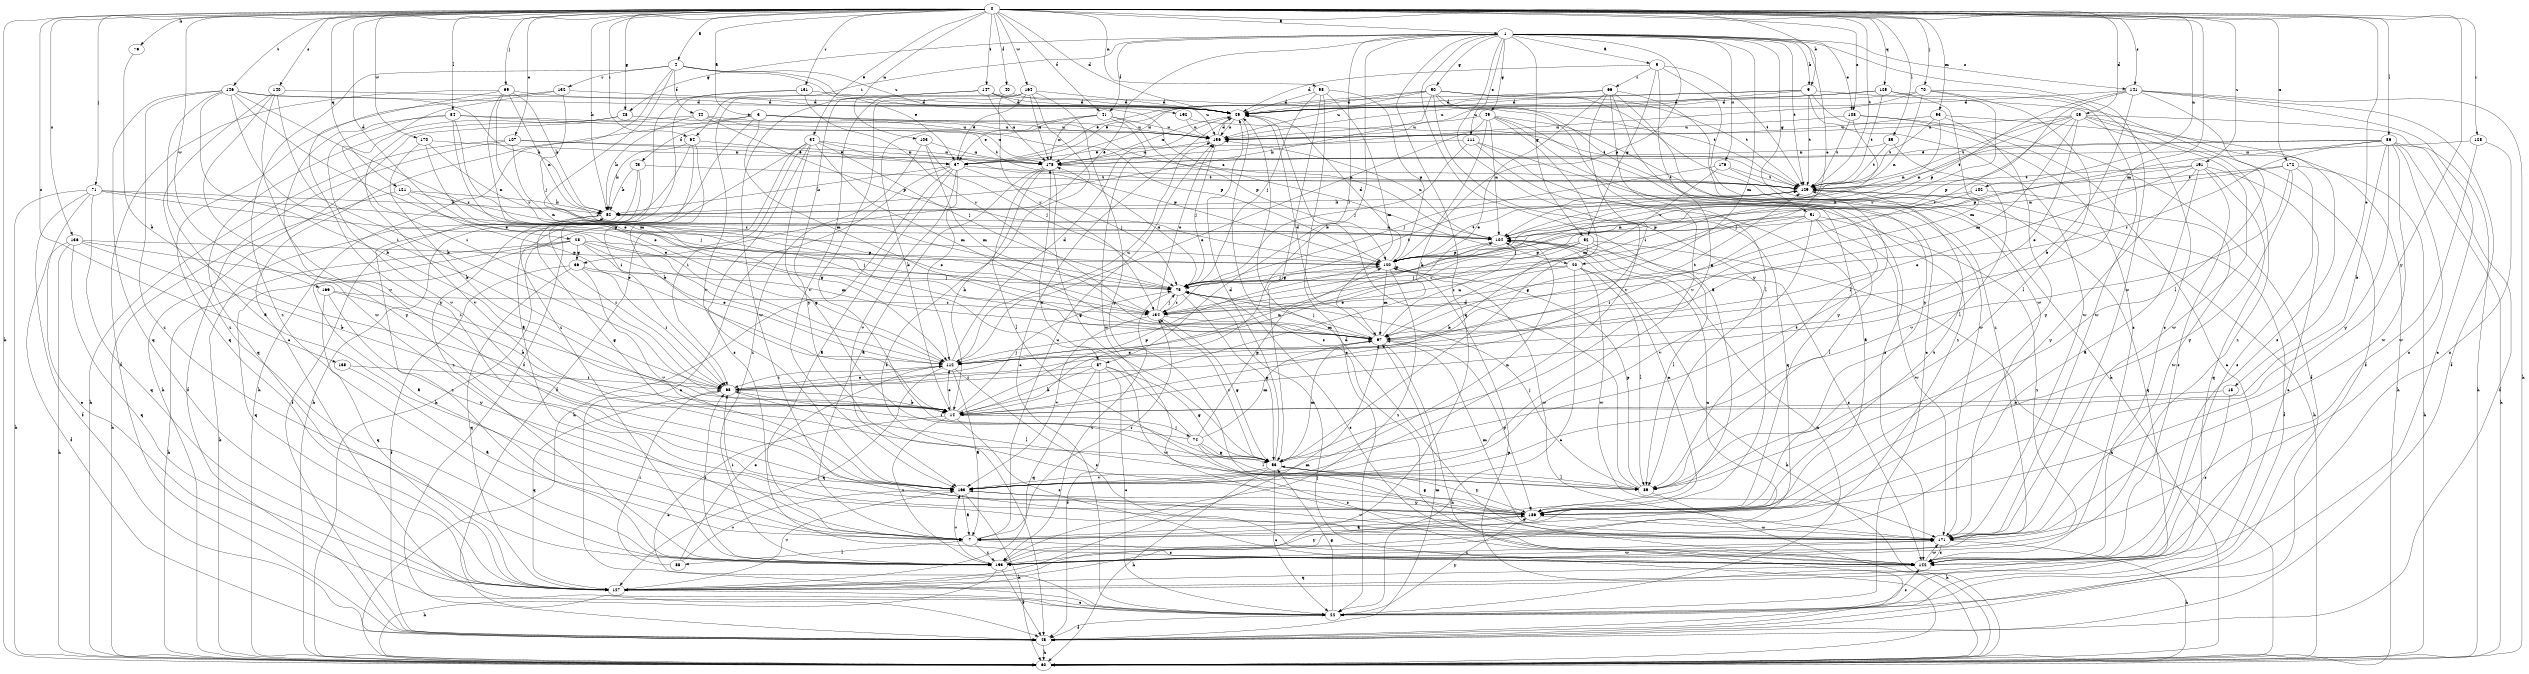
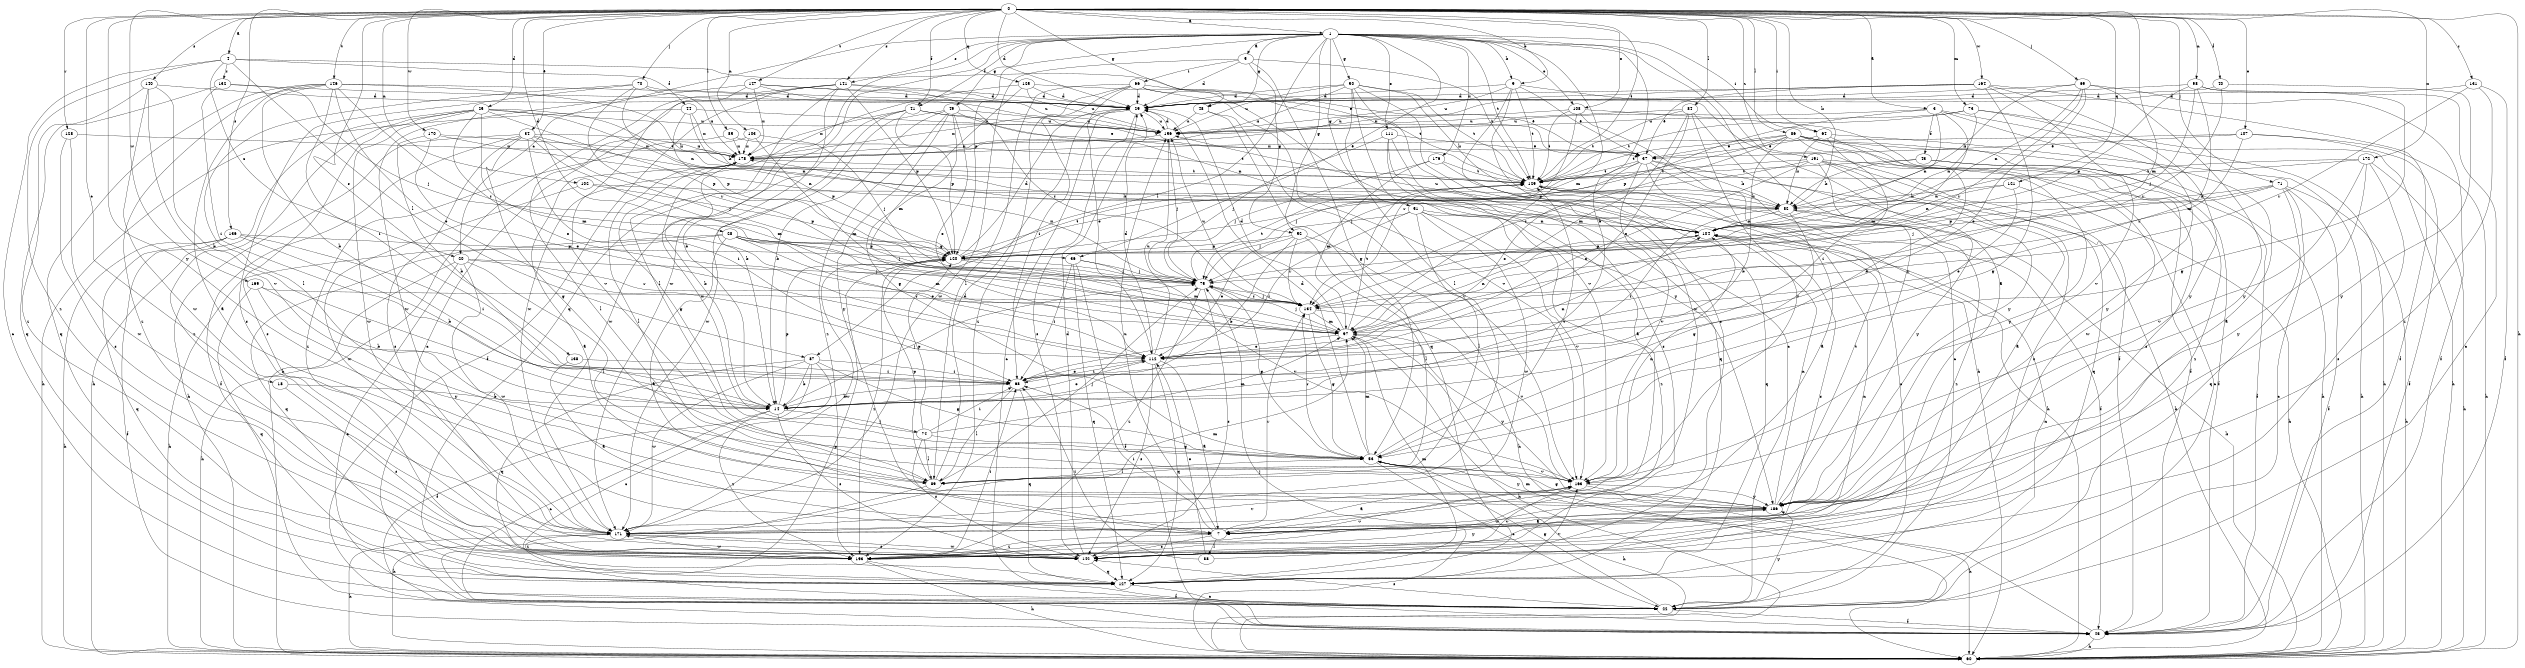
node "76": removed
node "192": removed
node "93": label "93" -> "73"
